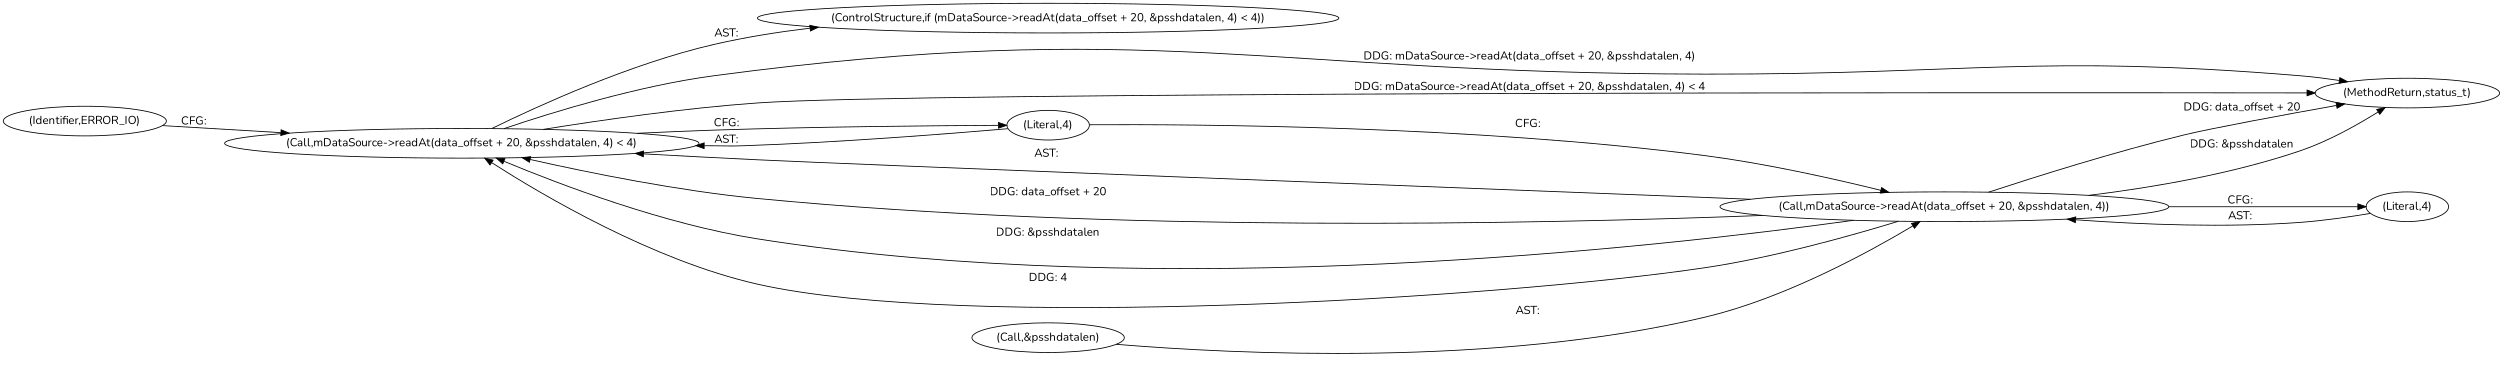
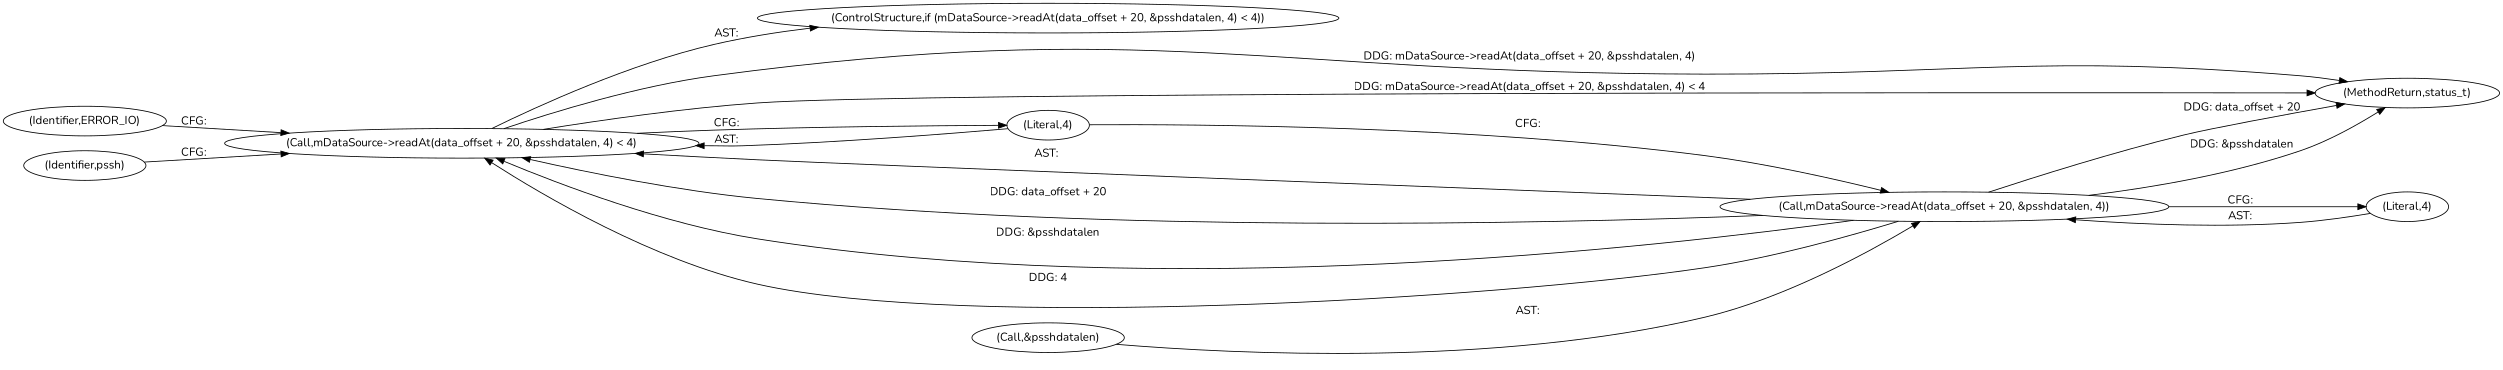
node "(Identifier,pssh)": added
